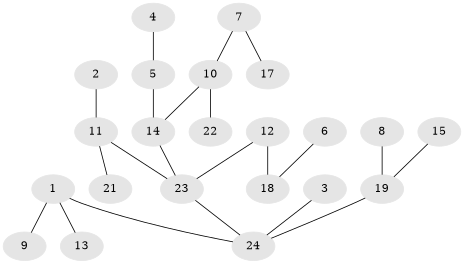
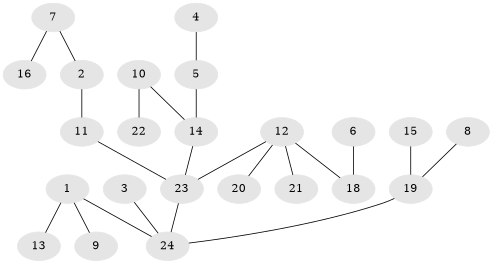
edge "7" -- "10": now "7" -- "2"
node "17": label "17" -> "16"
edge "11" -- "21": now "12" -- "21"
node "20": added
